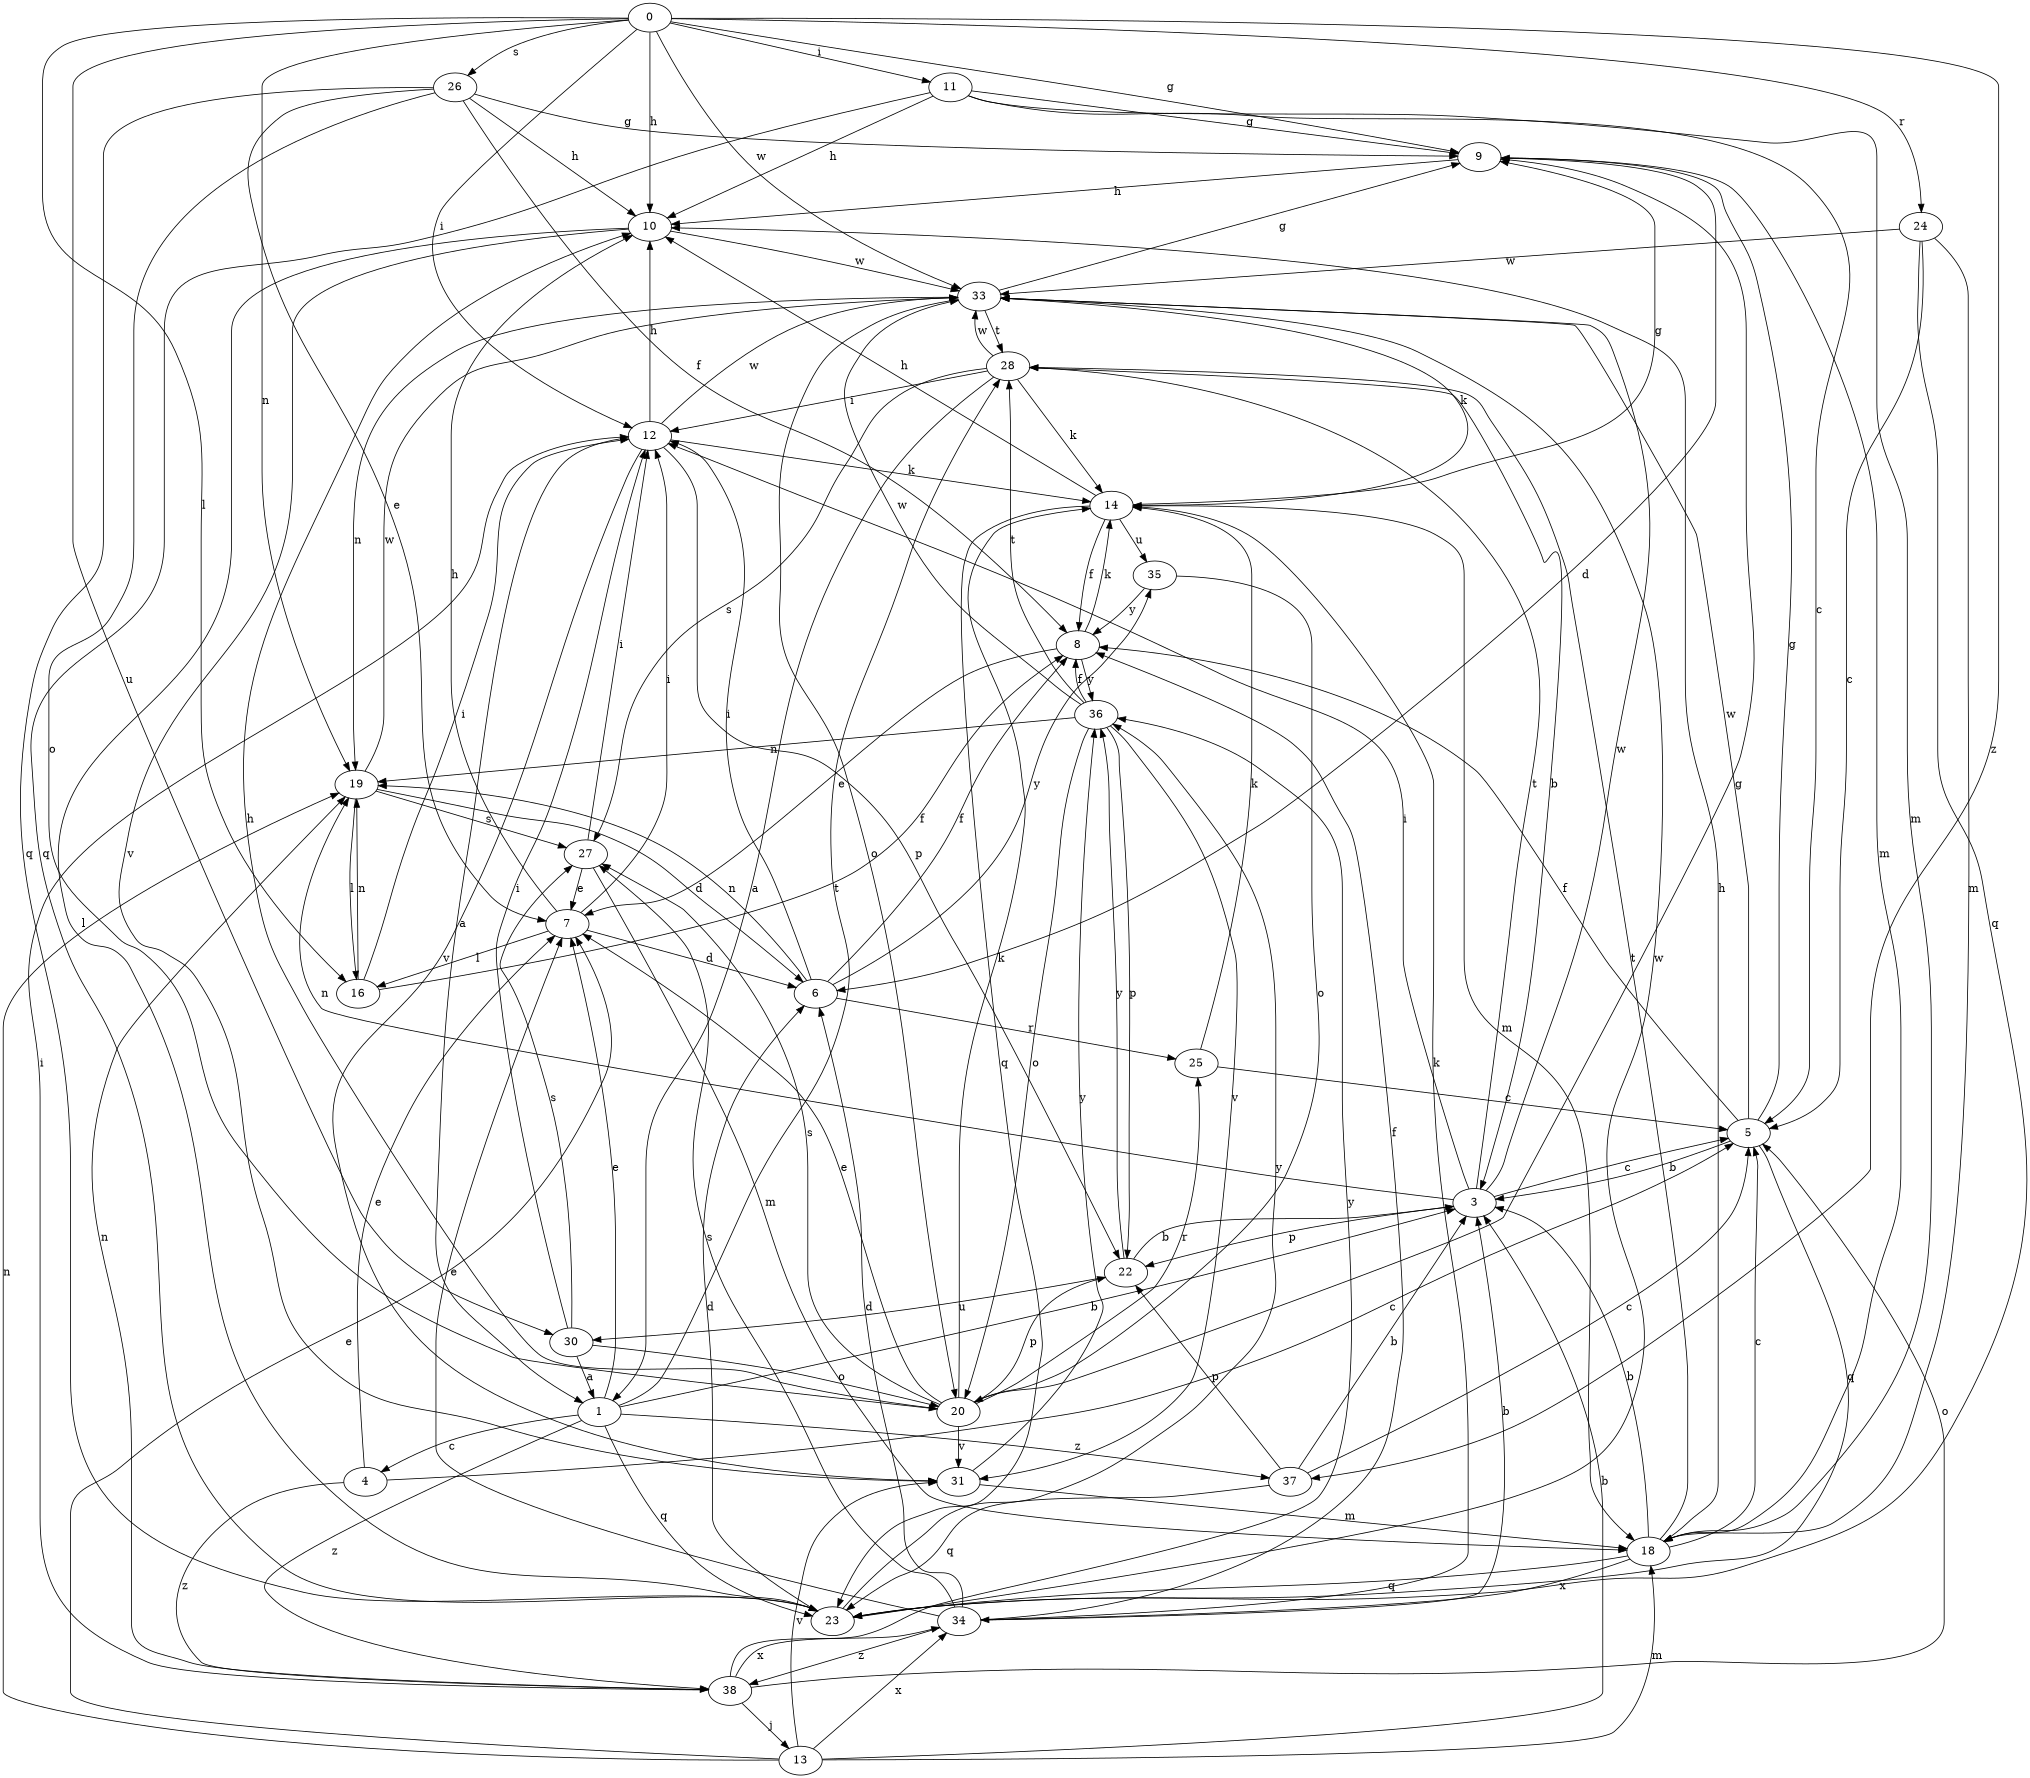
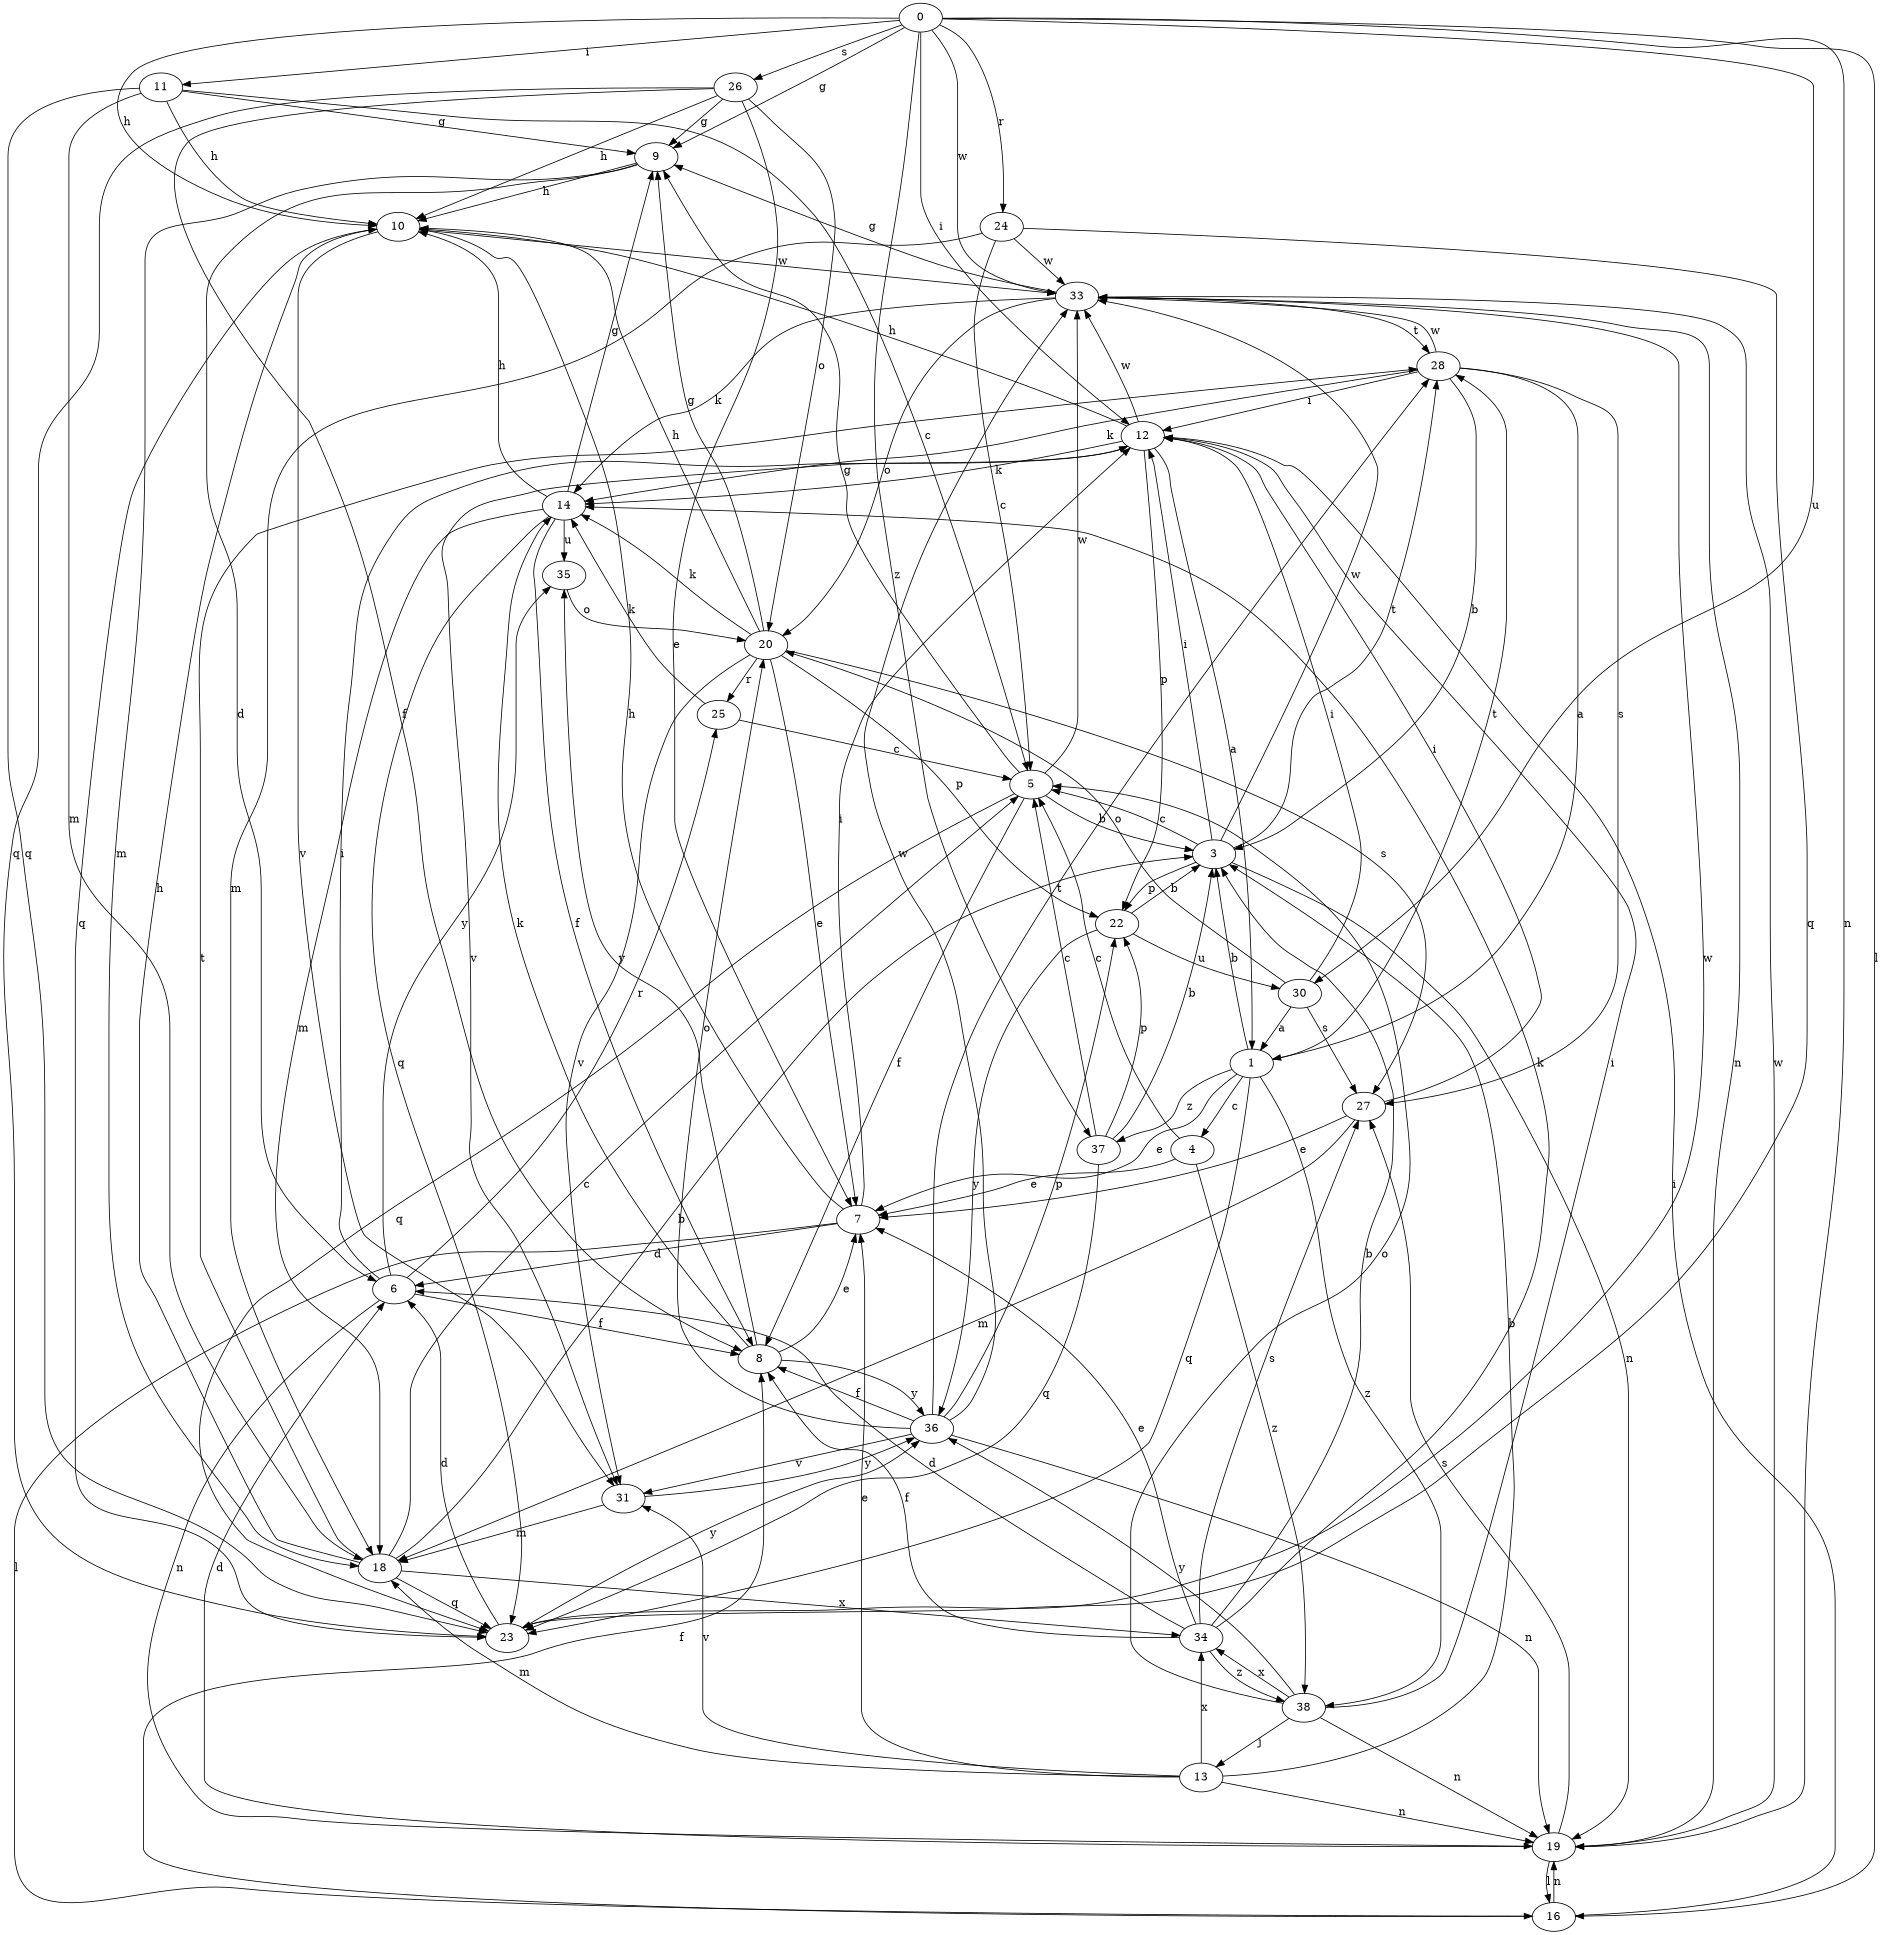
edge "35" -> "8": reversed
edge "10" -> "23": label "l" -> "q"
